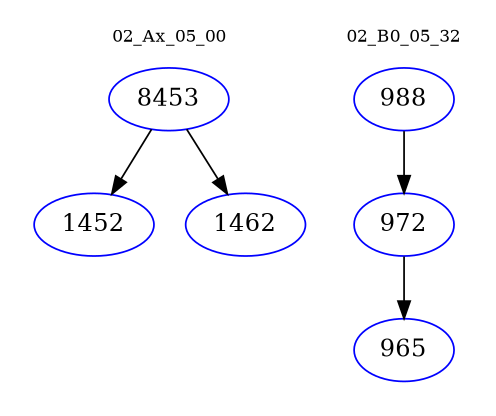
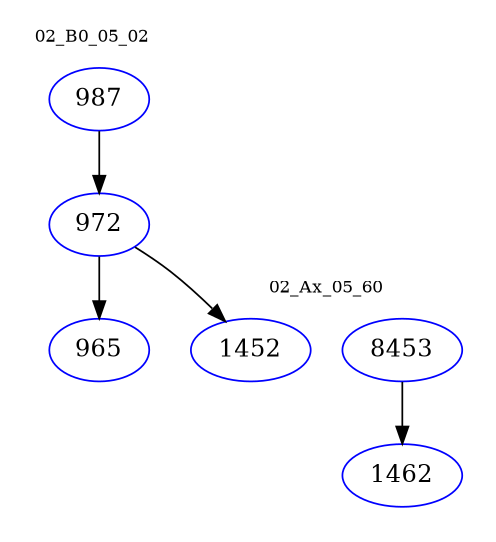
cluster "02_Ax_05_00": label "02_Ax_05_00" -> "02_Ax_05_60"
cluster "02_B0_05_32": label "02_B0_05_32" -> "02_B0_05_02"
node "988": label "988" -> "987"
edge "8453" -> "1452": now "972" -> "1452"
